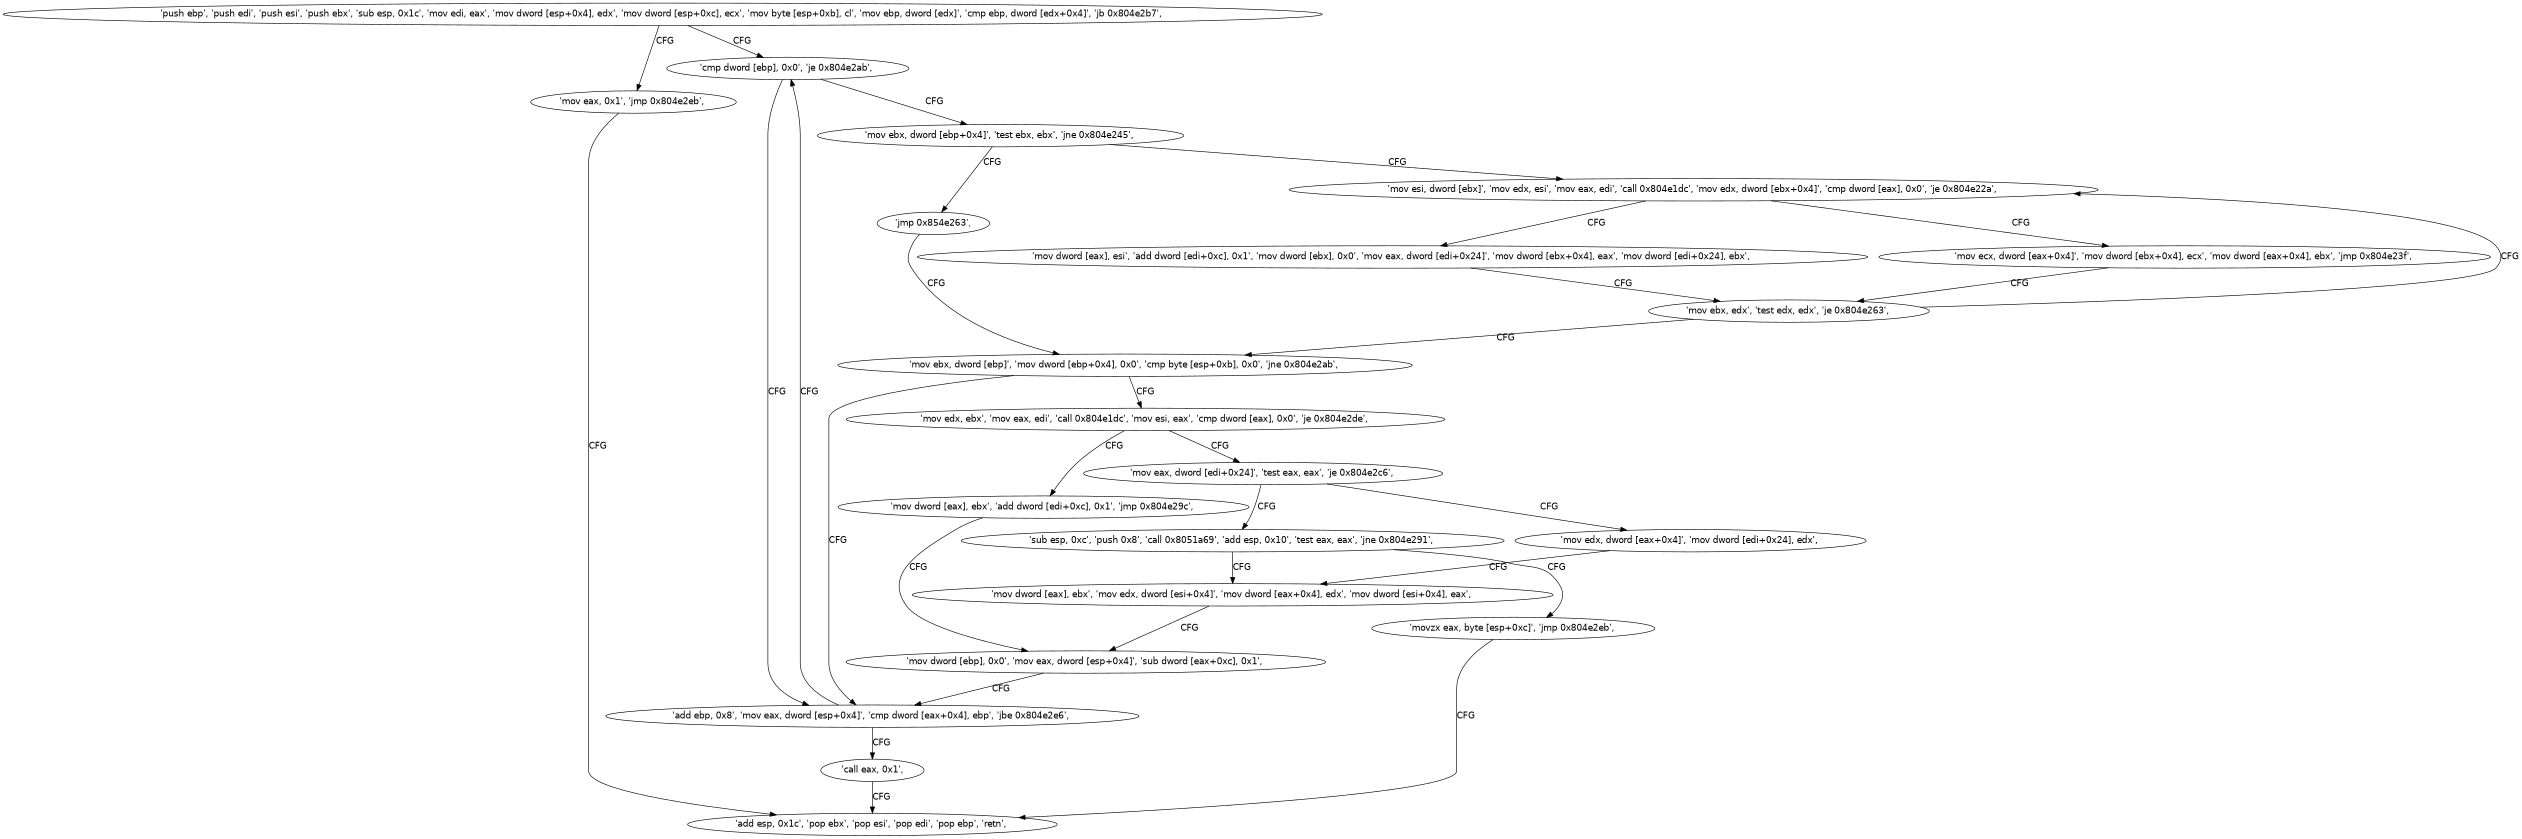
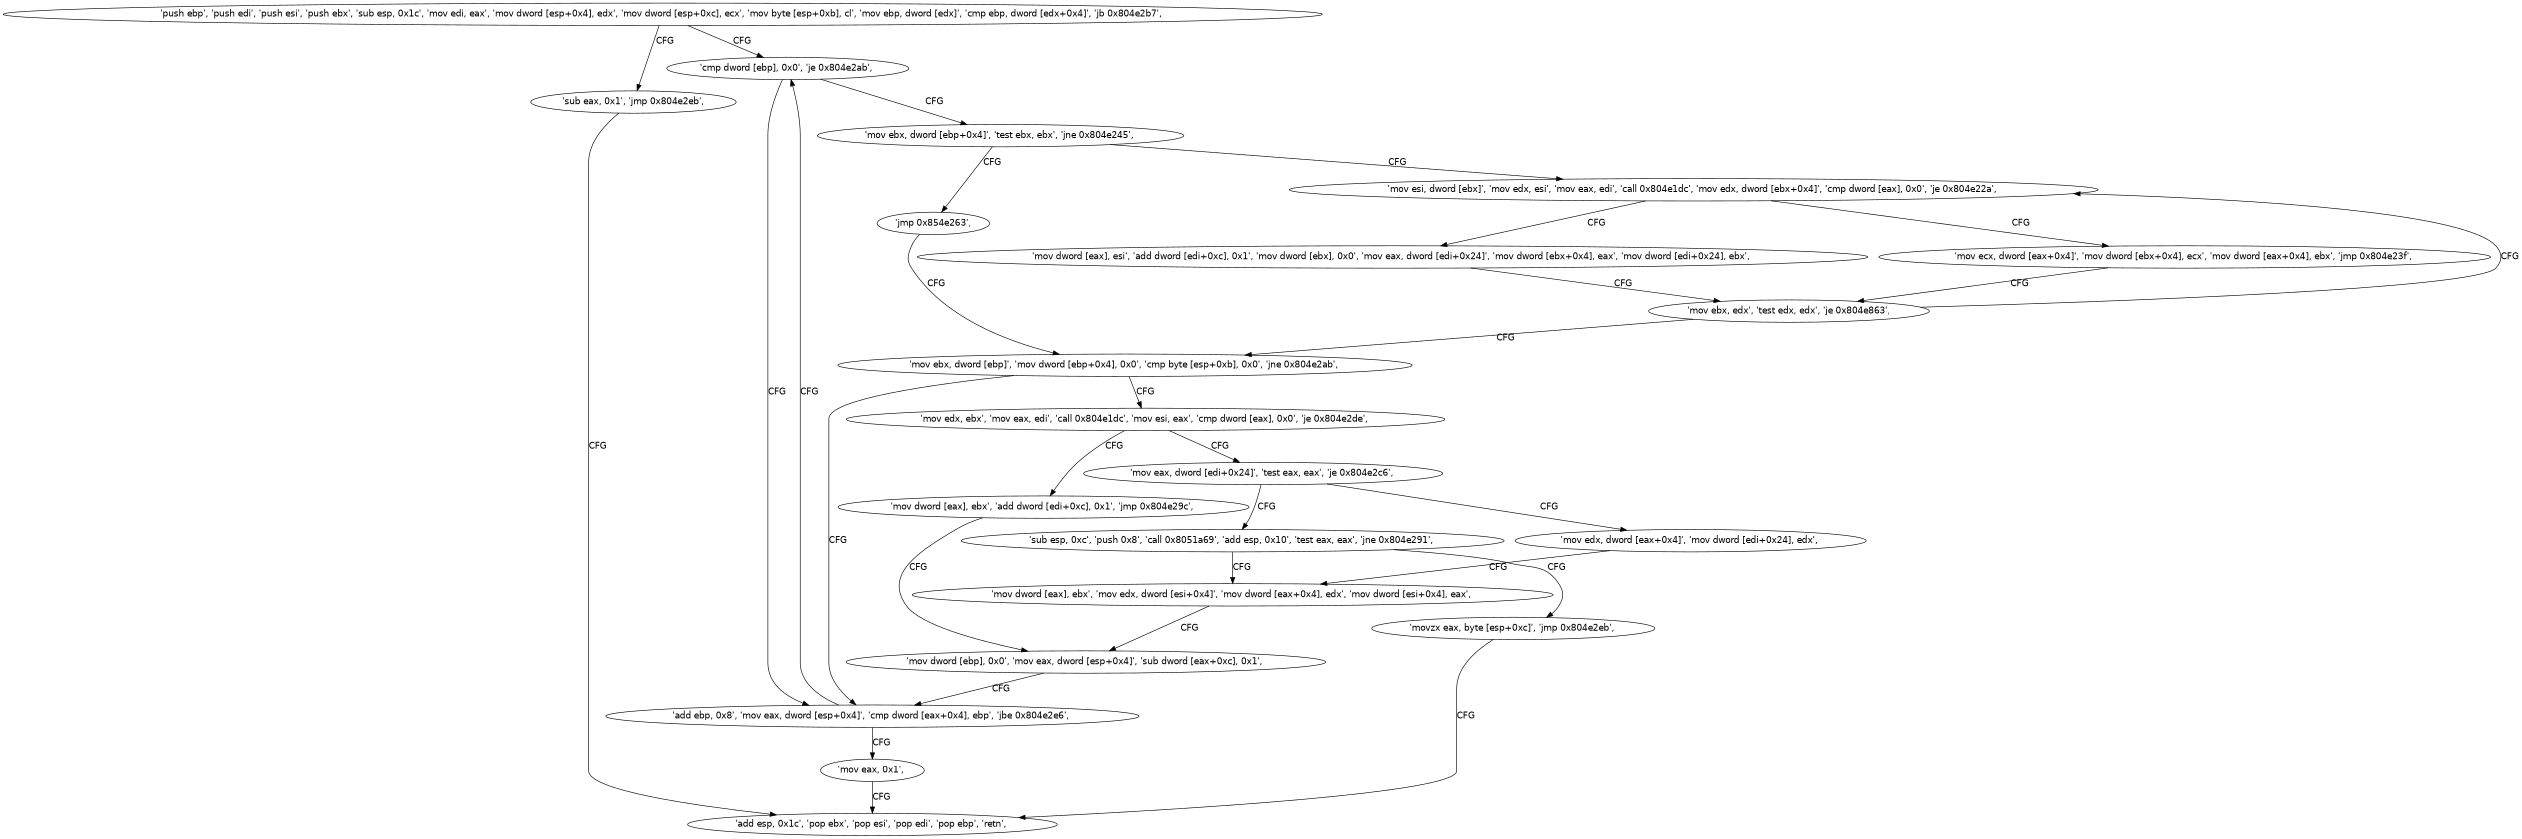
node "'mov eax, 0x1', 'jmp 0x804e2eb',": label "'mov eax, 0x1', 'jmp 0x804e2eb'," -> "'sub eax, 0x1', 'jmp 0x804e2eb',"
node "'mov ebx, edx', 'test edx, edx', 'je 0x804e263',": label "'mov ebx, edx', 'test edx, edx', 'je 0x804e263'," -> "'mov ebx, edx', 'test edx, edx', 'je 0x804e863',"
node "'call eax, 0x1',": label "'call eax, 0x1'," -> "'mov eax, 0x1',"
